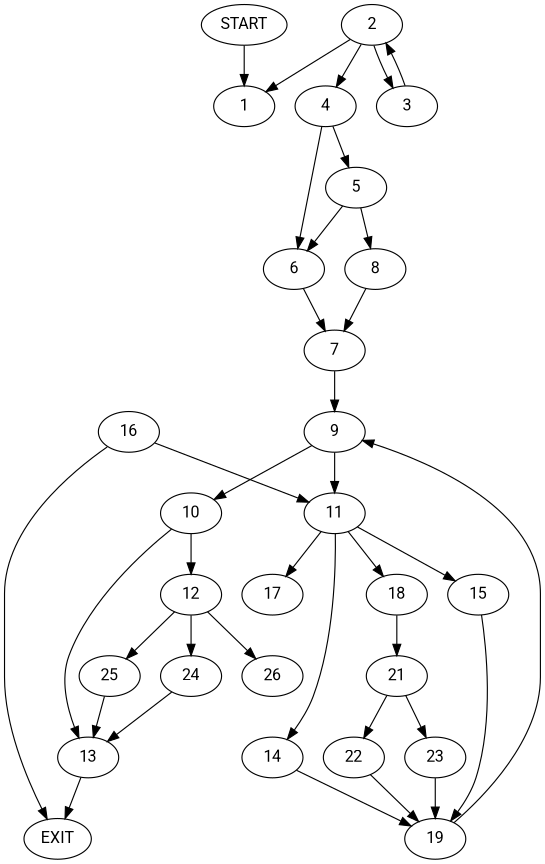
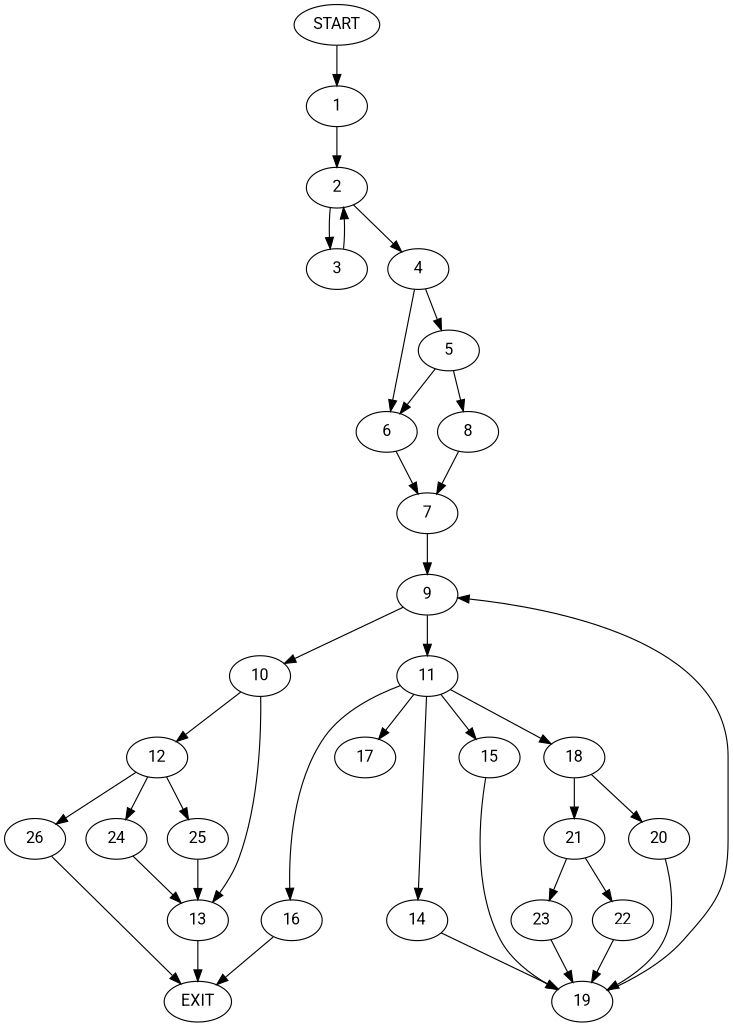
edge "2" -> "1": reversed
edge "16" -> "11": reversed
node "20": added
edge "26" -> "EXIT": added
